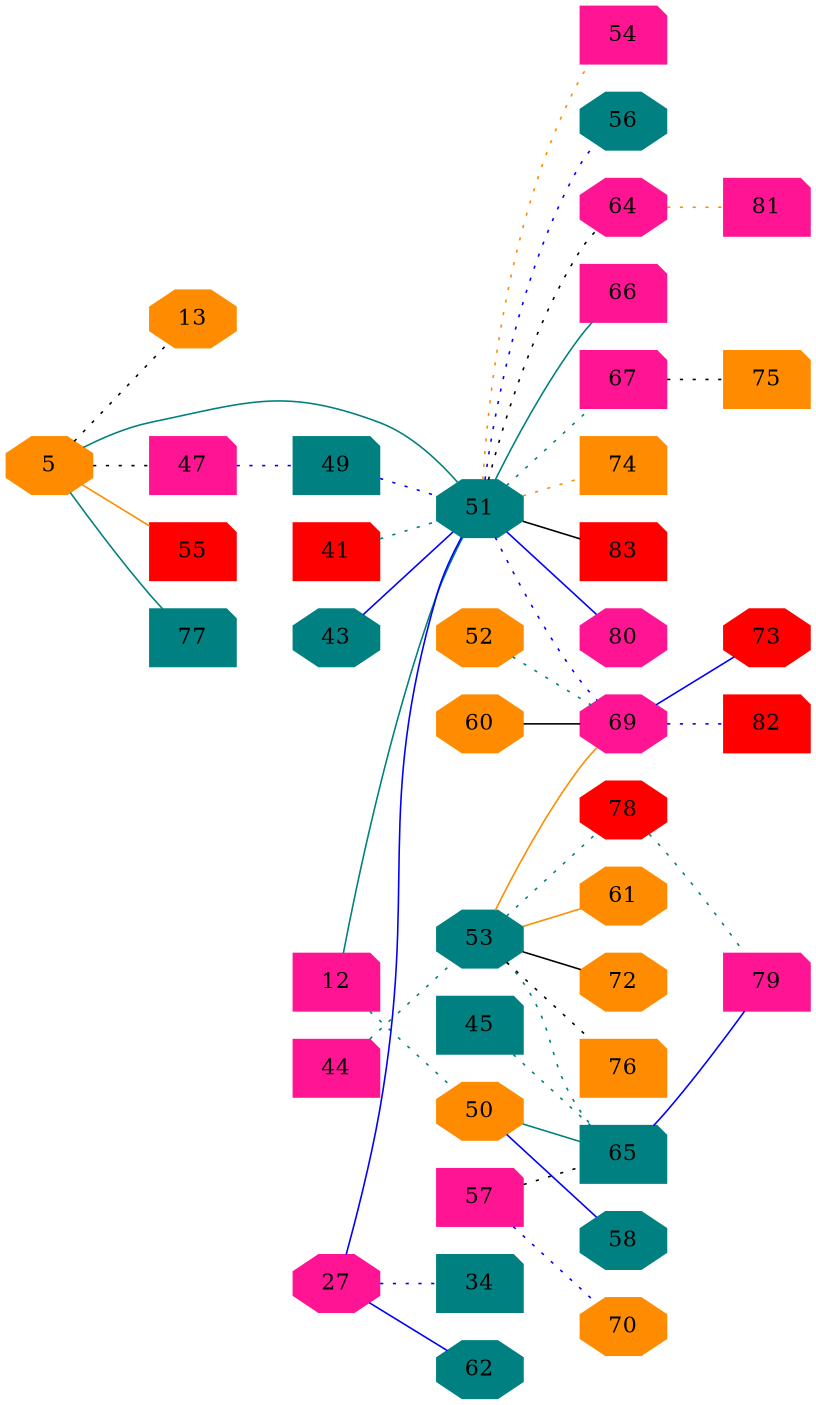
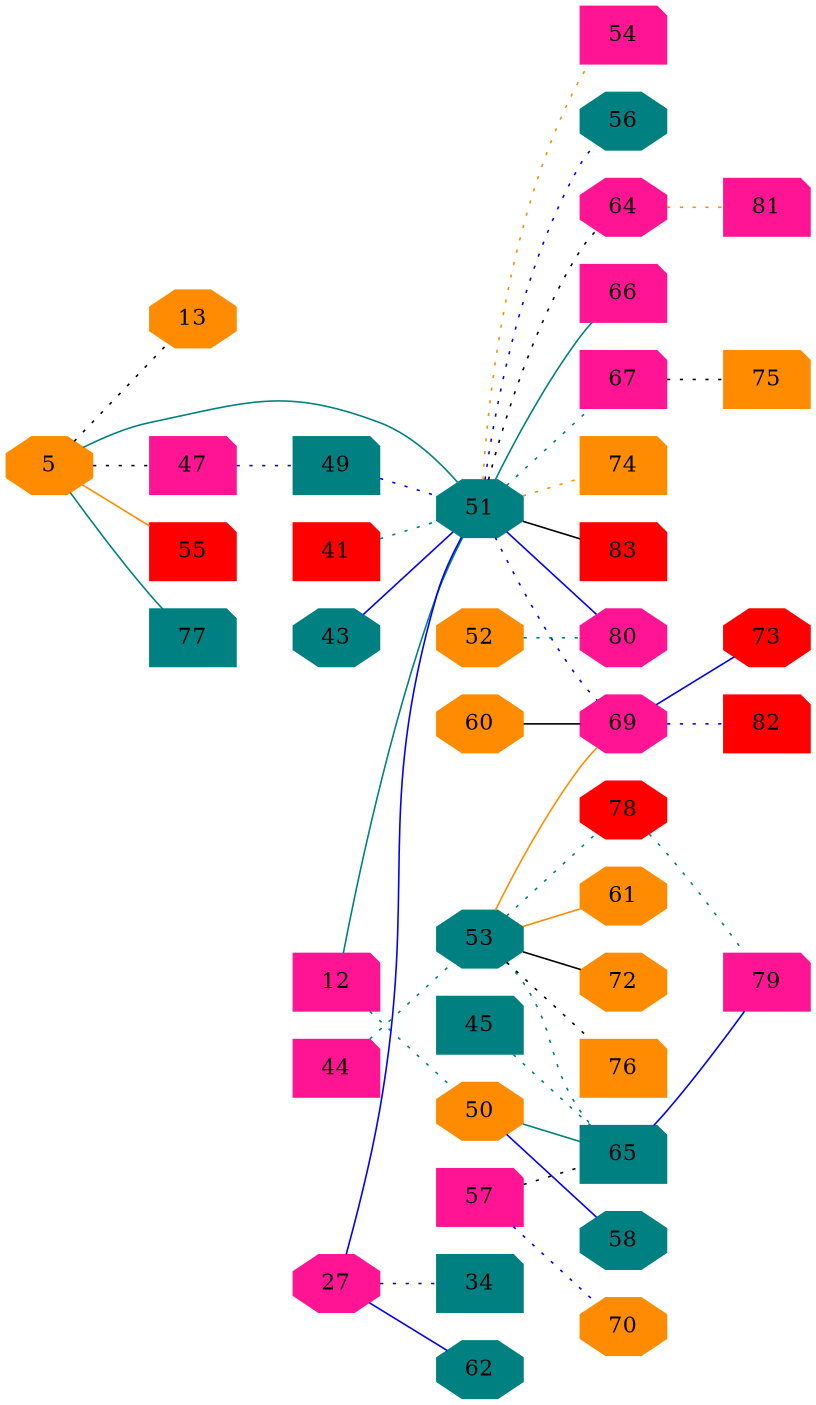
edge "52" -- "69": now "52" -- "80"
